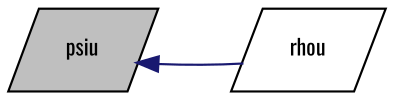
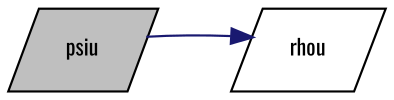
edge "rhou" -> "psiu": reversed
